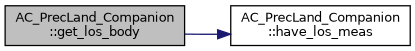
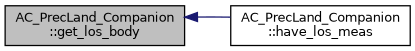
edge "AC_PrecLand_Companion ::get_los_body" -> "AC_PrecLand_Companion ::have_los_meas": reversed
